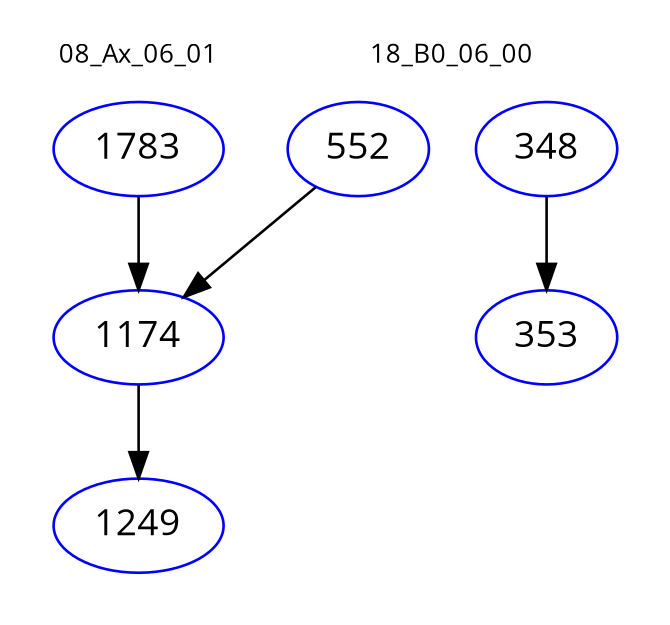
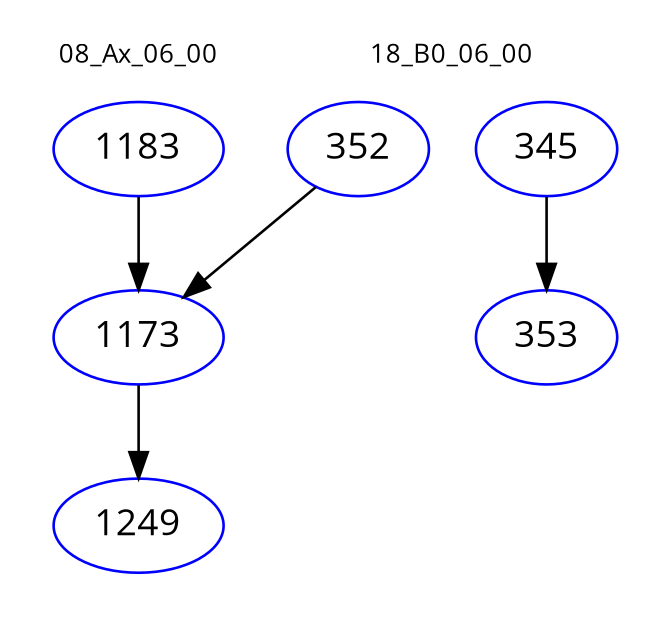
cluster "08_Ax_06_01": label "08_Ax_06_01" -> "08_Ax_06_00"
node "1783": label "1783" -> "1183"
node "552": label "552" -> "352"
node "348": label "348" -> "345"
node "1174": label "1174" -> "1173"
